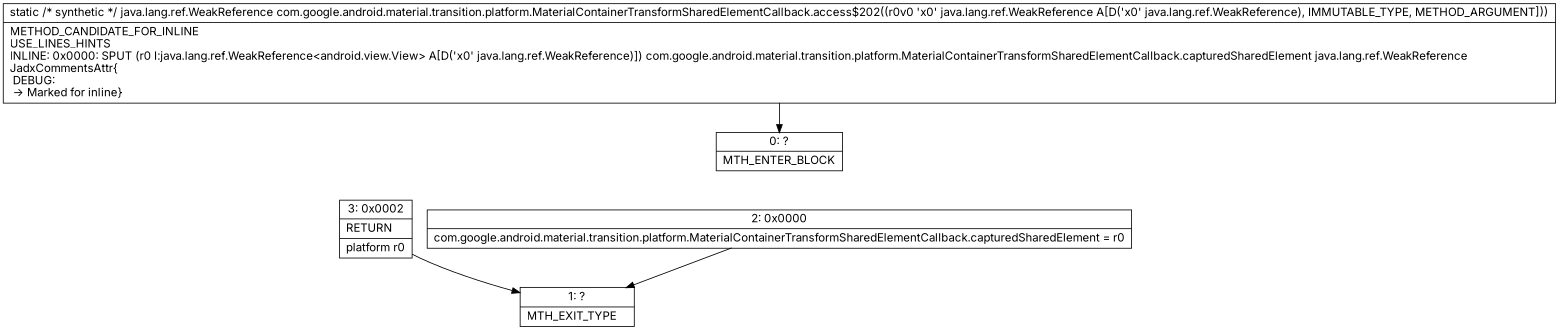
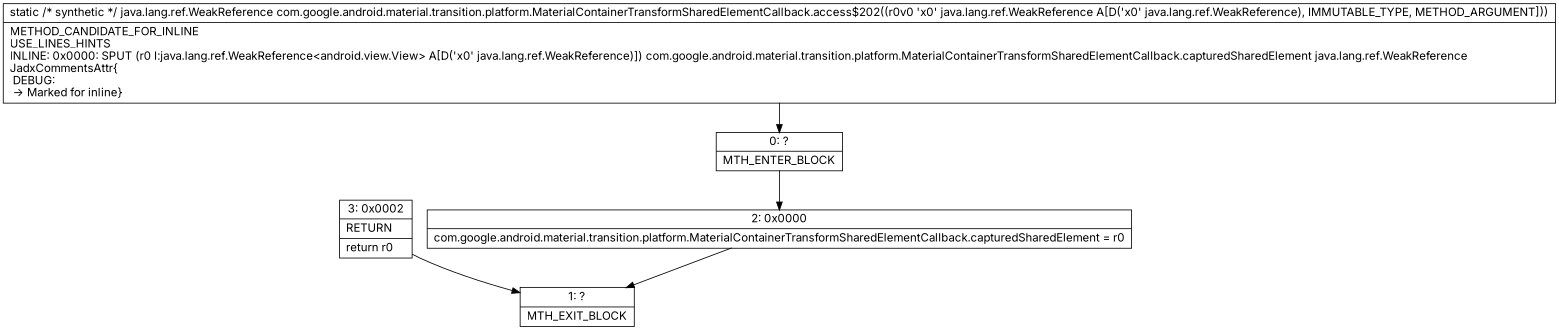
edge "0: ?" -> "2: 0x0000": added
node "3: 0x0002": text "platform r0" -> "return r0"
node "1: ?": text "MTH_EXIT_TYPE" -> "MTH_EXIT_BLOCK"
